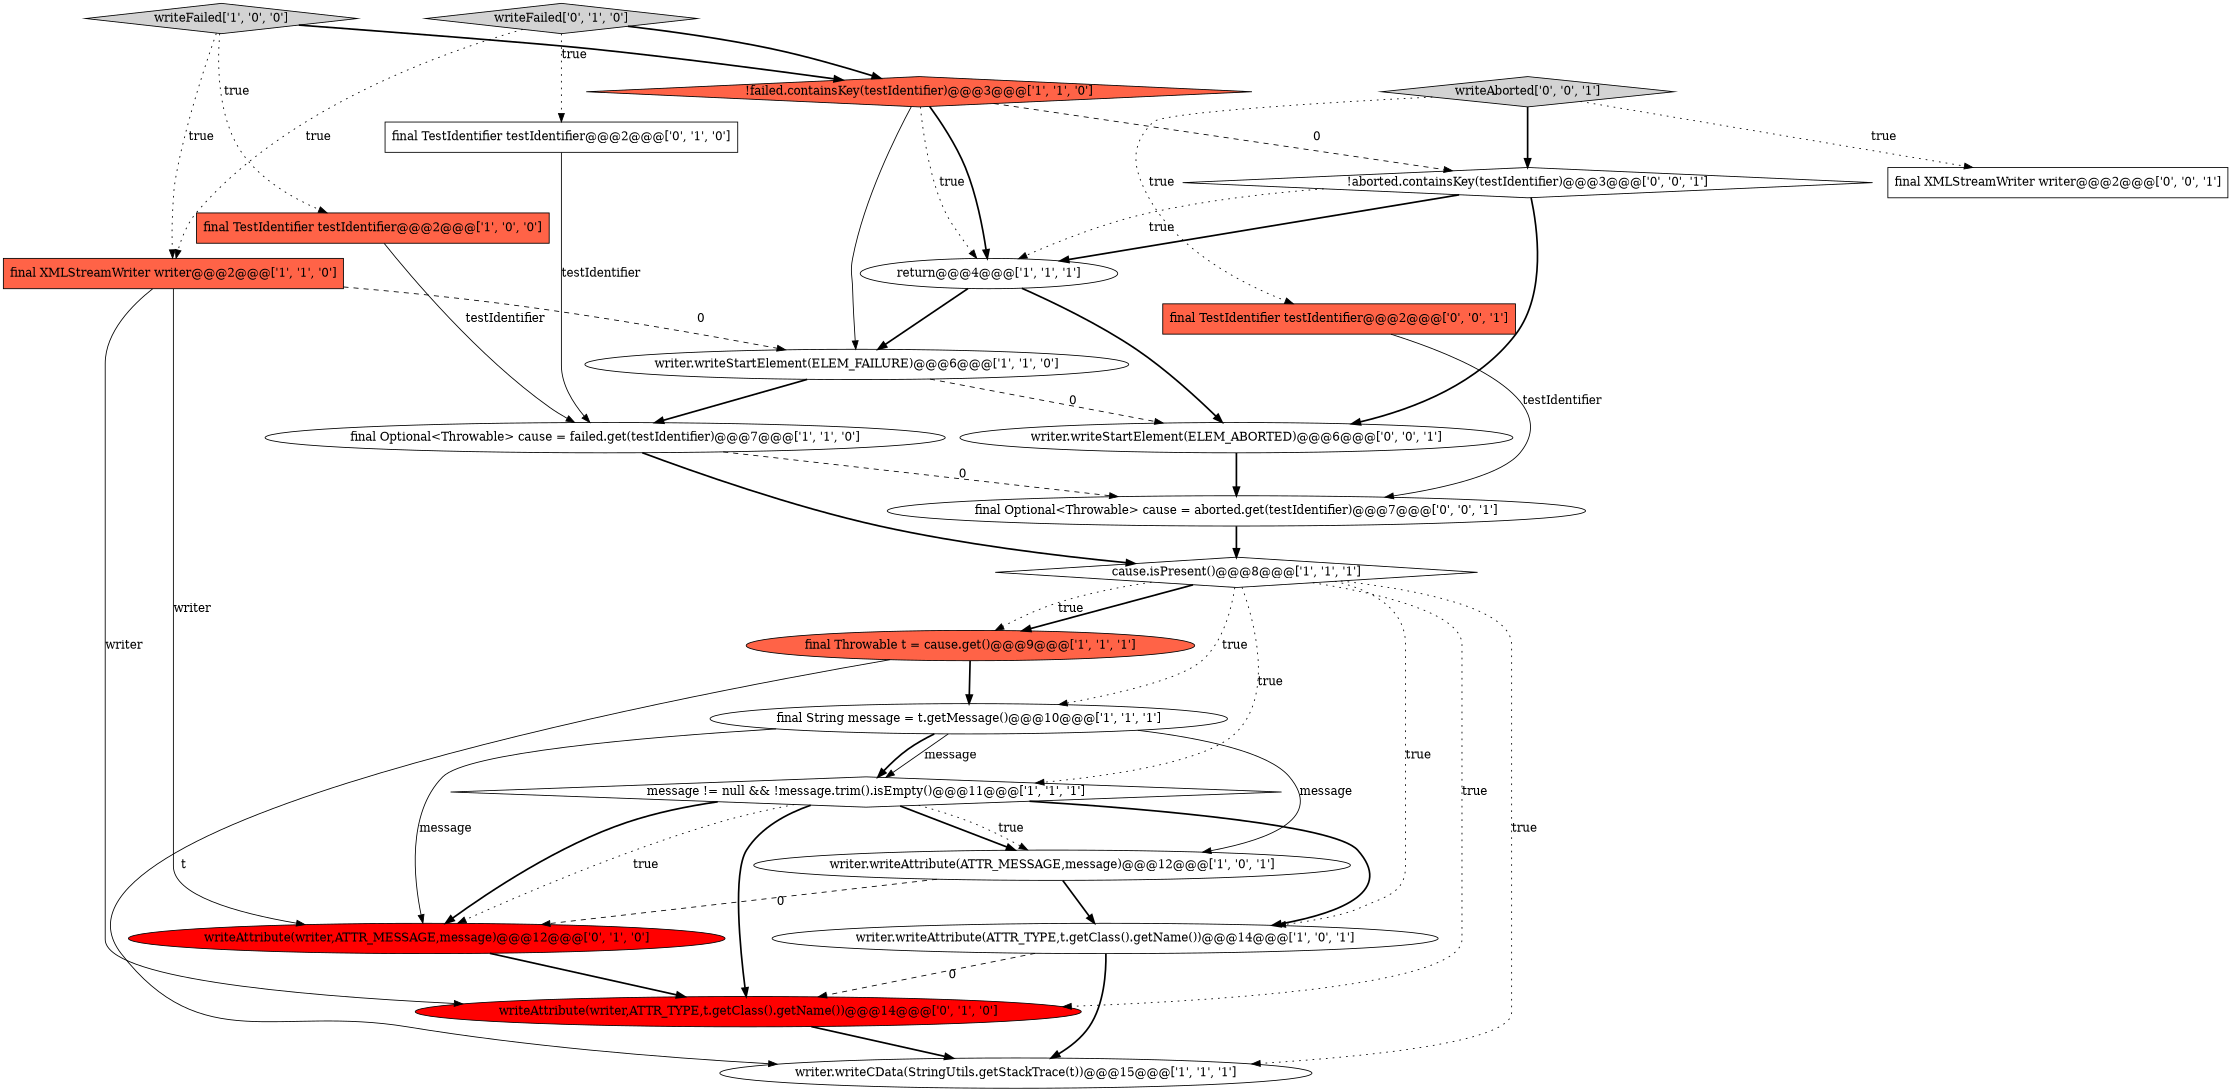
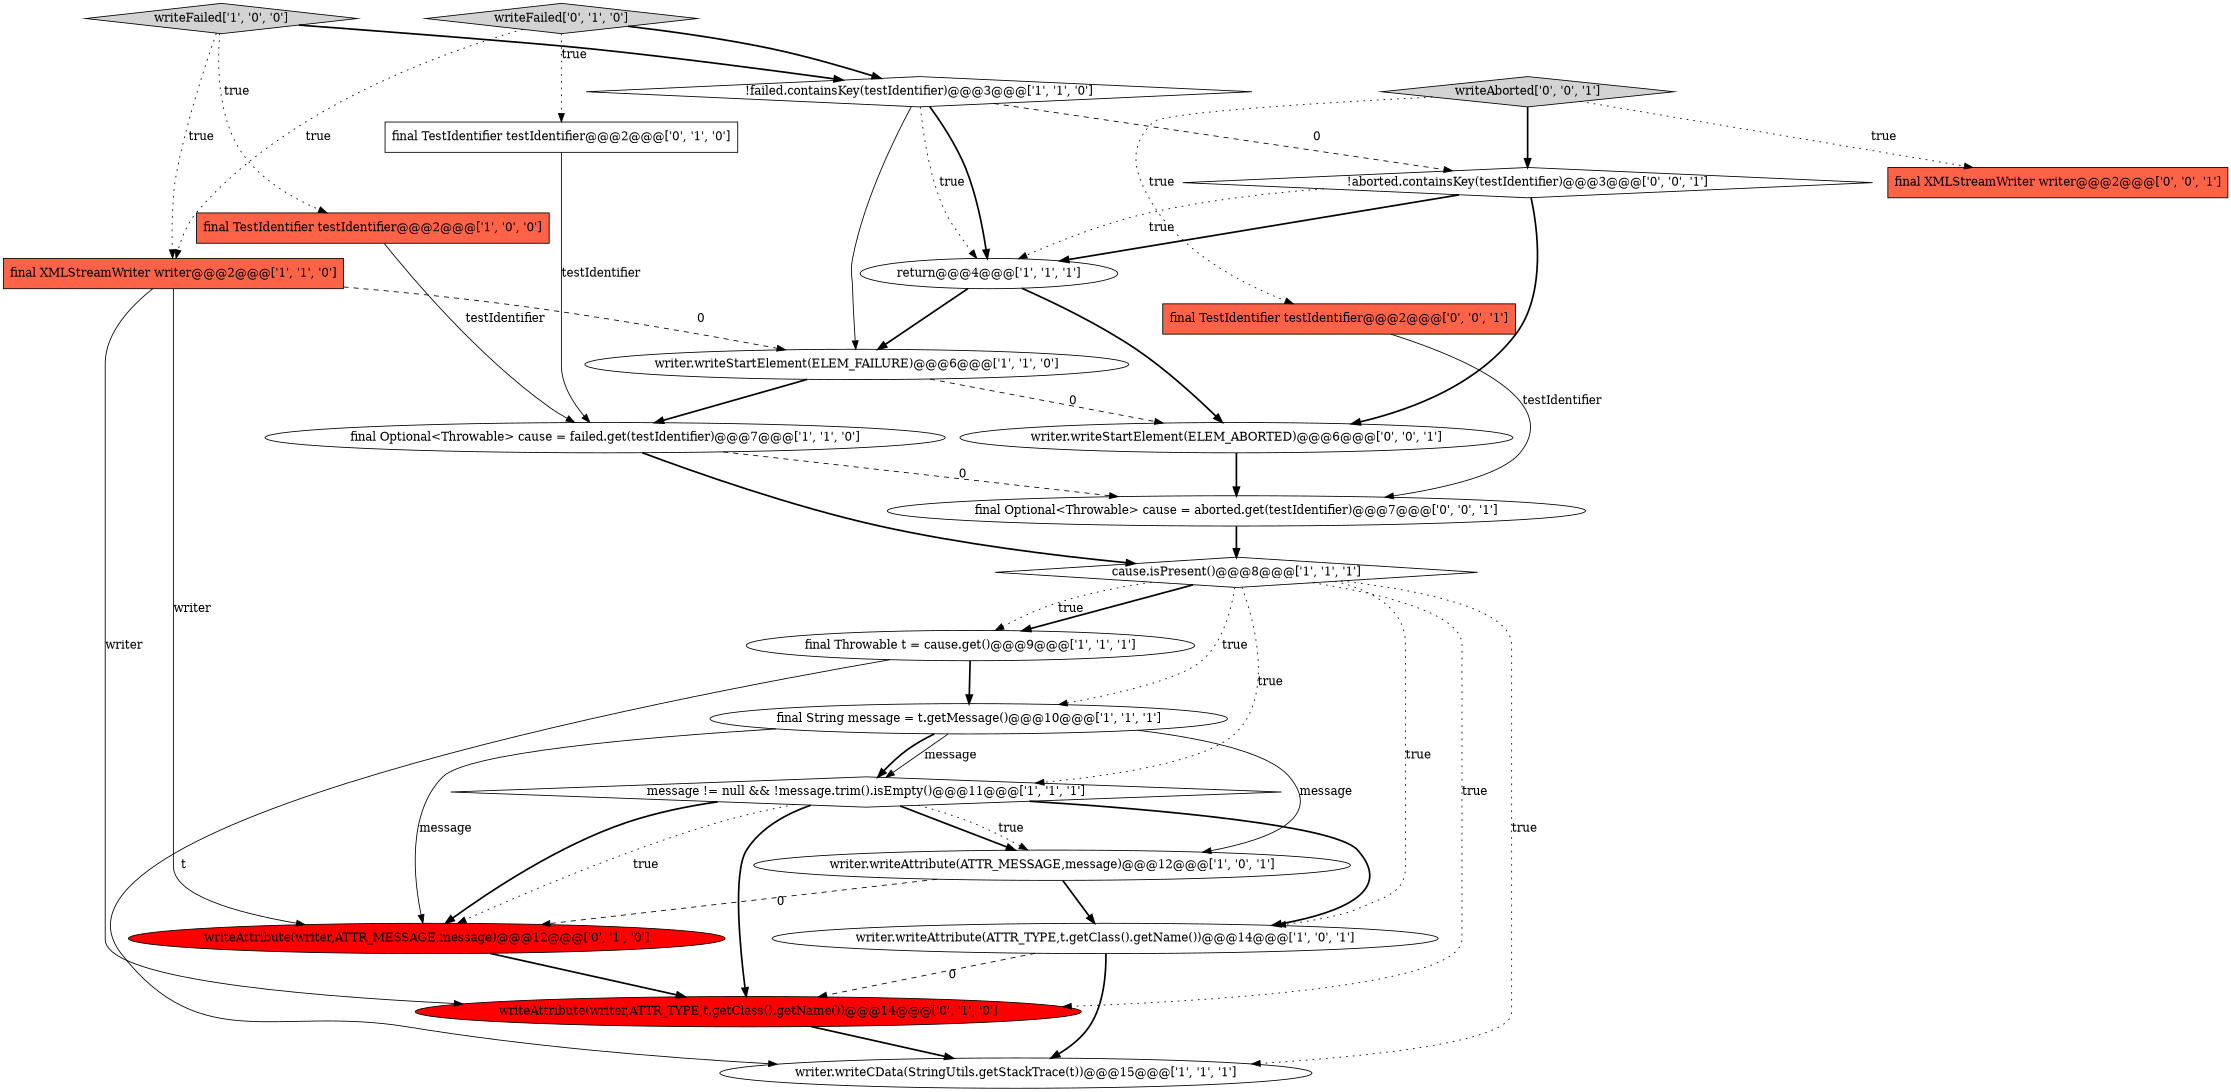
node "!failed.containsKey(testIdentifier)@@@3@@@['1', '1', '0']": fillcolor tomato -> white
node "final XMLStreamWriter writer@@@2@@@['0', '0', '1']": fillcolor white -> tomato
node "final Throwable t = cause.get()@@@9@@@['1', '1', '1']": fillcolor tomato -> white
